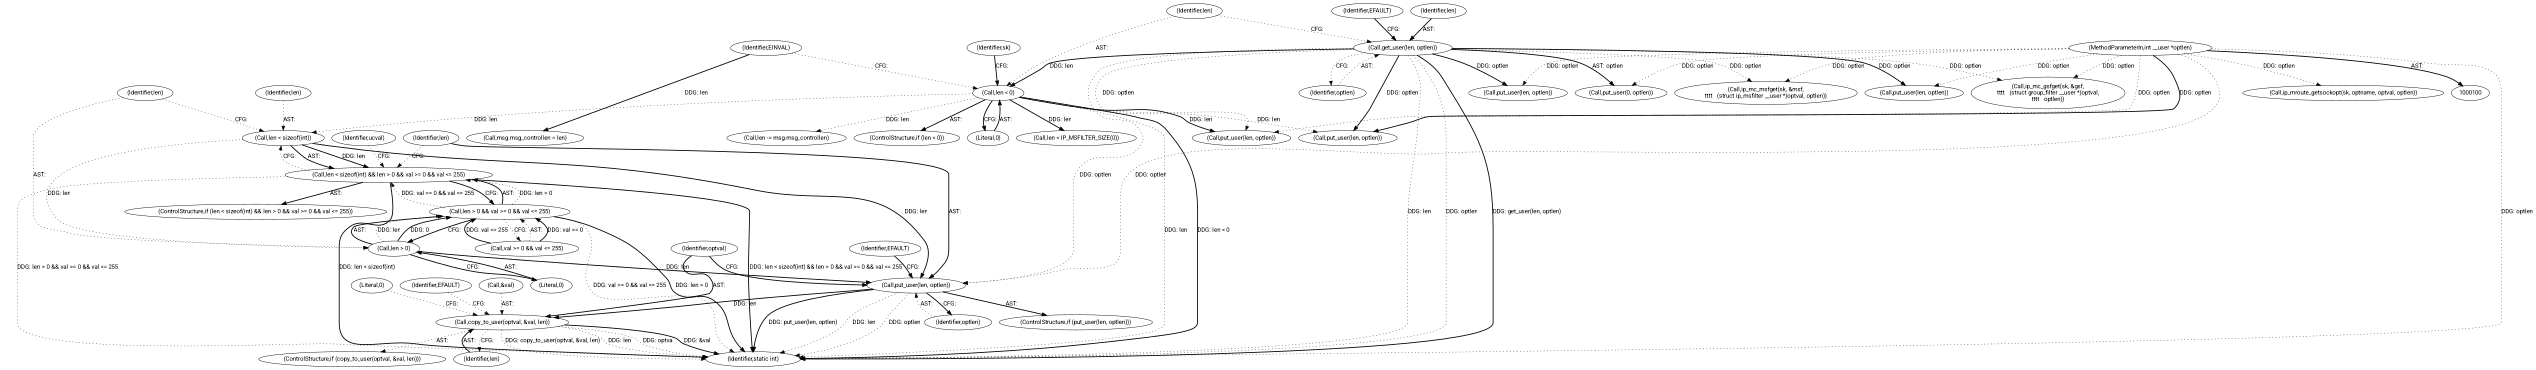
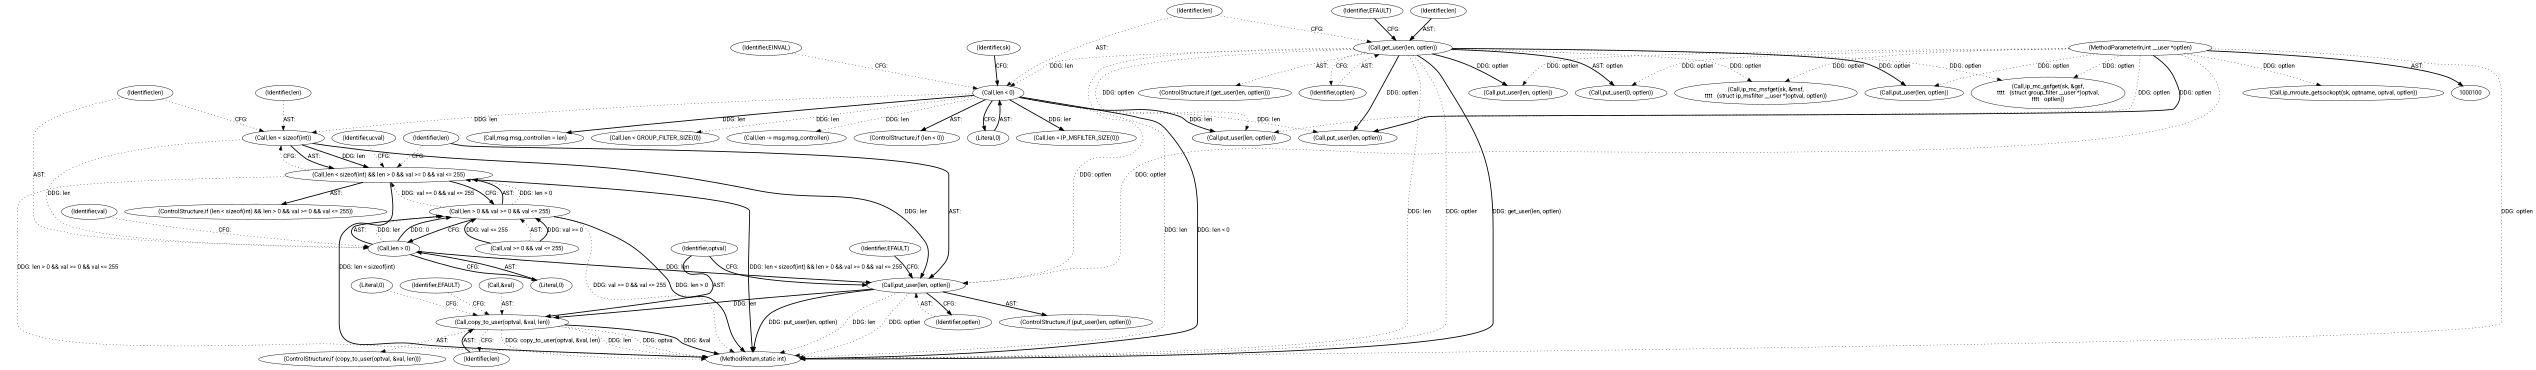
edge "(Call,get_user(len, optlen))" -> "(Call,len < 0)": style bold -> dotted
edge "(Identifier,EINVAL)" -> "(Call,msg.msg_controllen = len)": now "(Call,len < 0)" -> "(Call,msg.msg_controllen = len)"
node "(ControlStructure,if (get_user(len, optlen)))": added
node "(Call,len < GROUP_FILTER_SIZE(0))": added
node "(Identifier,val)": added
edge "(Call,len > 0 && val >= 0 && val <= 255)" -> "(Call,val >= 0 && val <= 255)": removed, label "CFG:"
node "(Identifier,static int)": label "(Identifier,static int)" -> "(MethodReturn,static int)"
